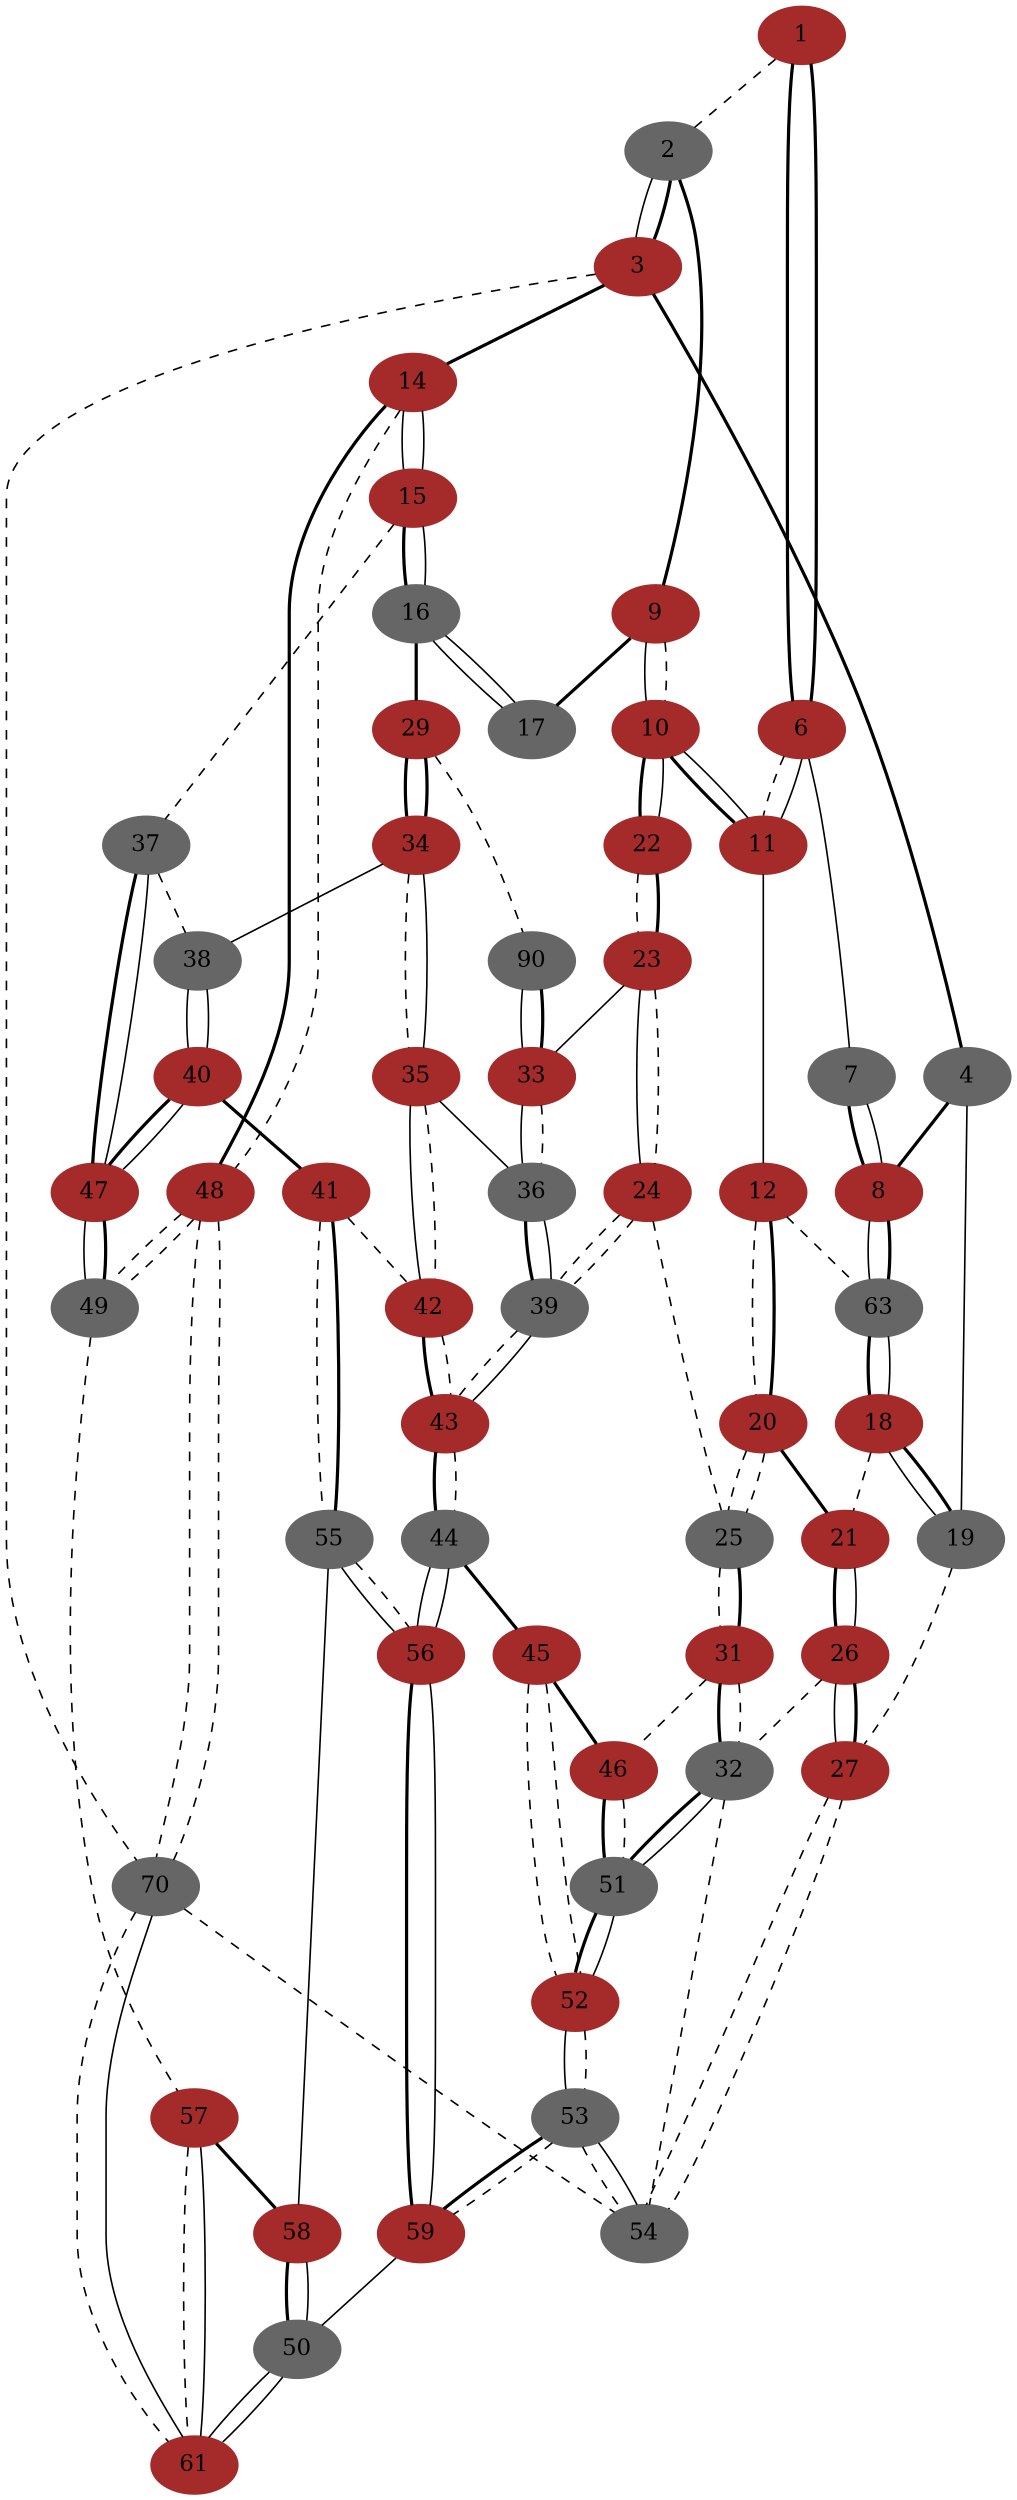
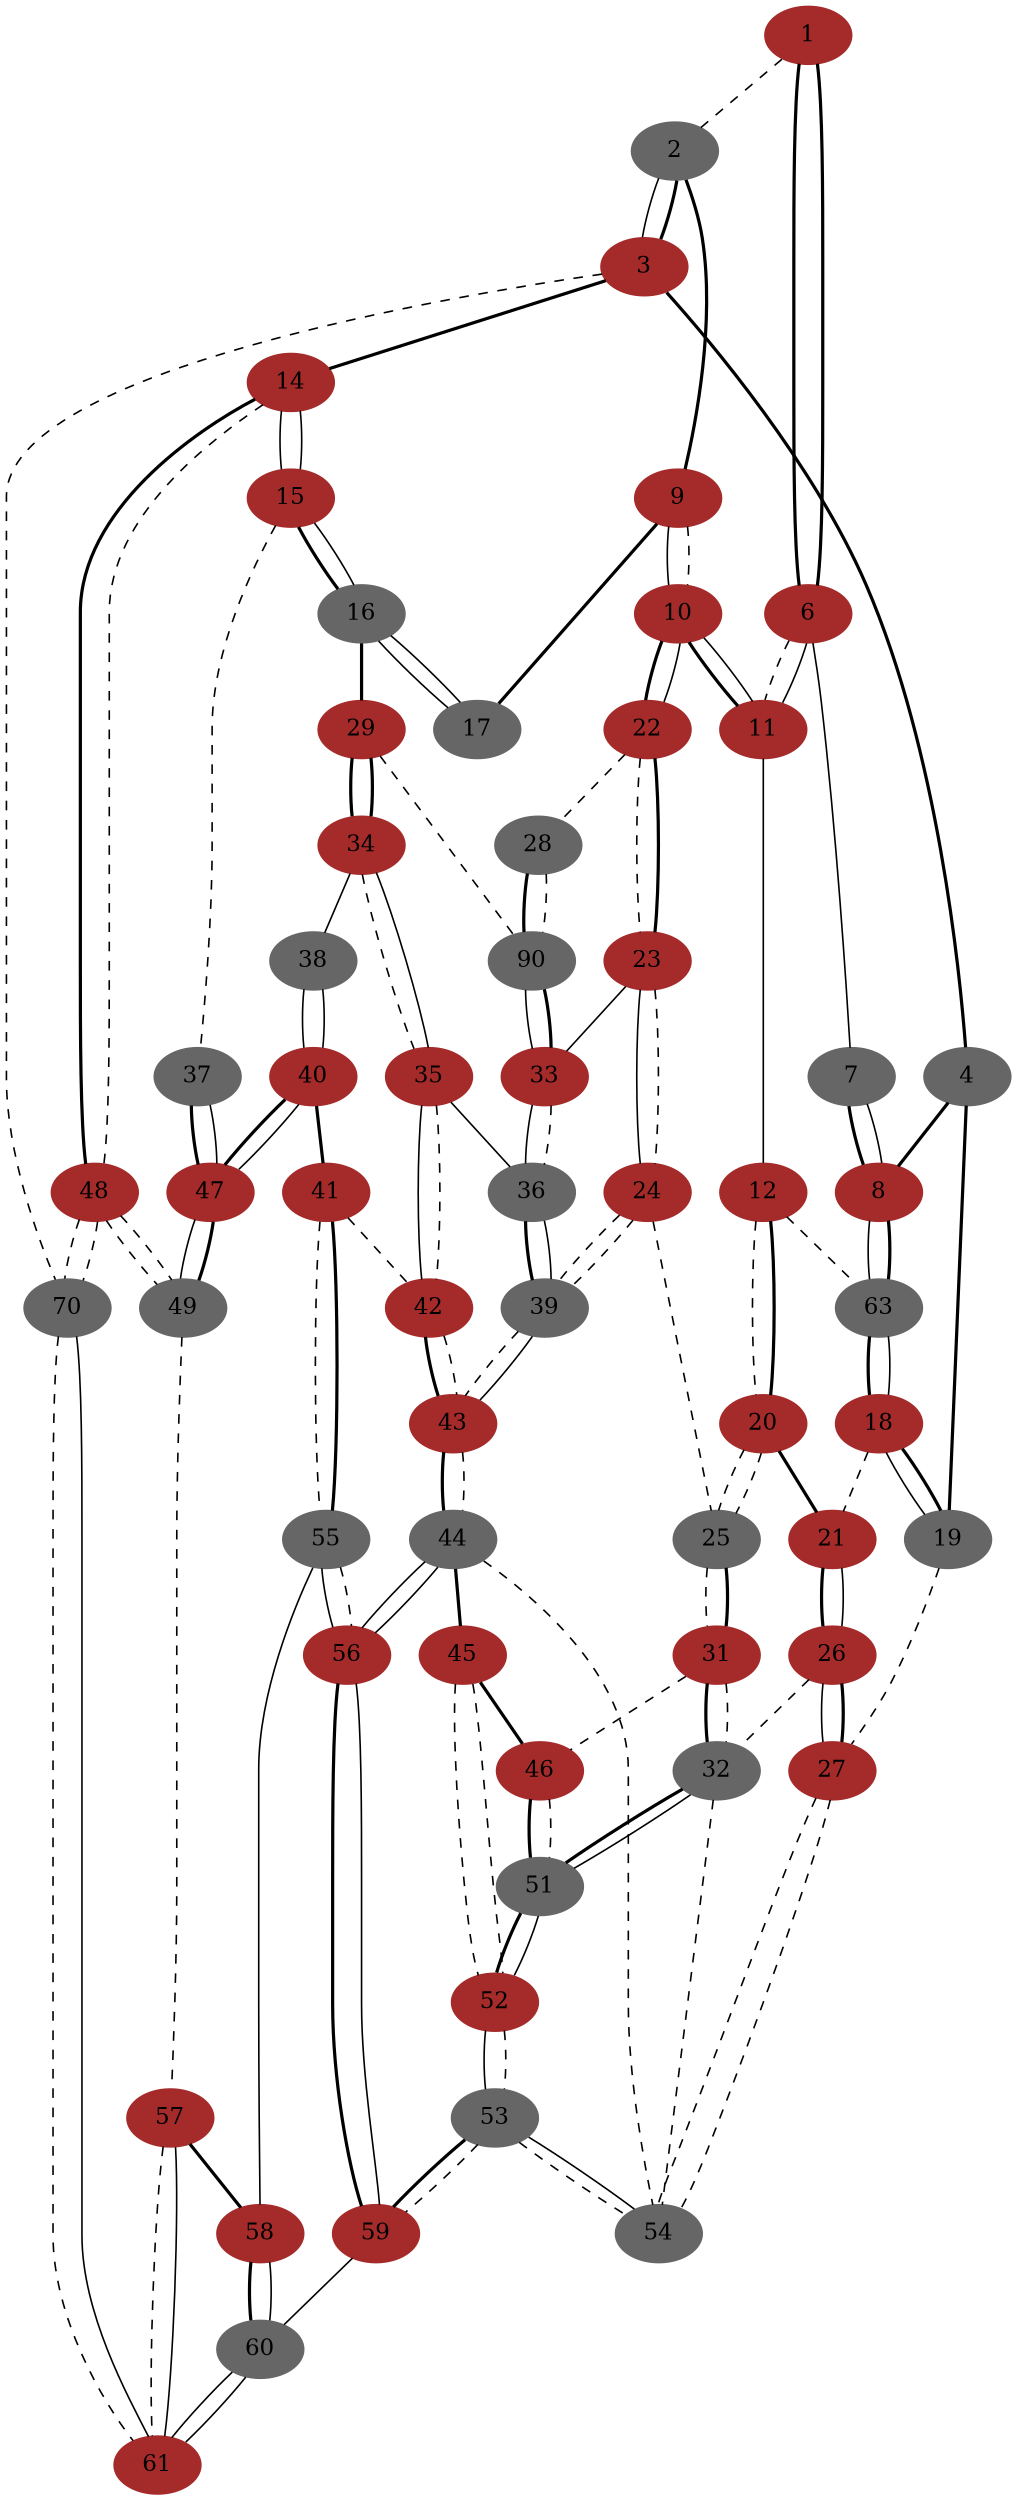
node "28": added
edge "37" -- "38": removed
edge "4" -- "19": style solid -> bold
edge "70" -- "54": now "44" -- "54"
node "50": label "50" -> "60"
